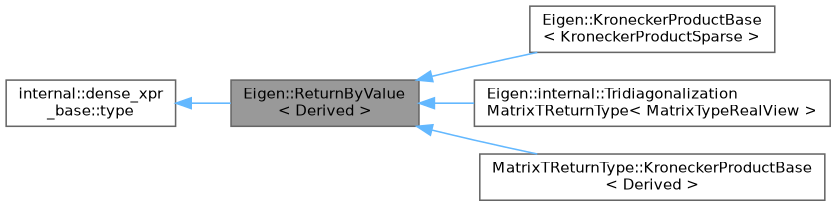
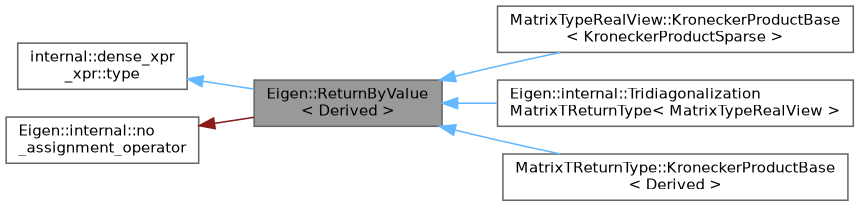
node "Eigen::KroneckerProductBase < KroneckerProductSparse >": label "Eigen::KroneckerProductBase < KroneckerProductSparse >" -> "MatrixTypeRealView::KroneckerProductBase < KroneckerProductSparse >"
node "internal::dense_xpr _base::type": label "internal::dense_xpr _base::type" -> "internal::dense_xpr _xpr::type"
node "Eigen::internal::no _assignment_operator": added
